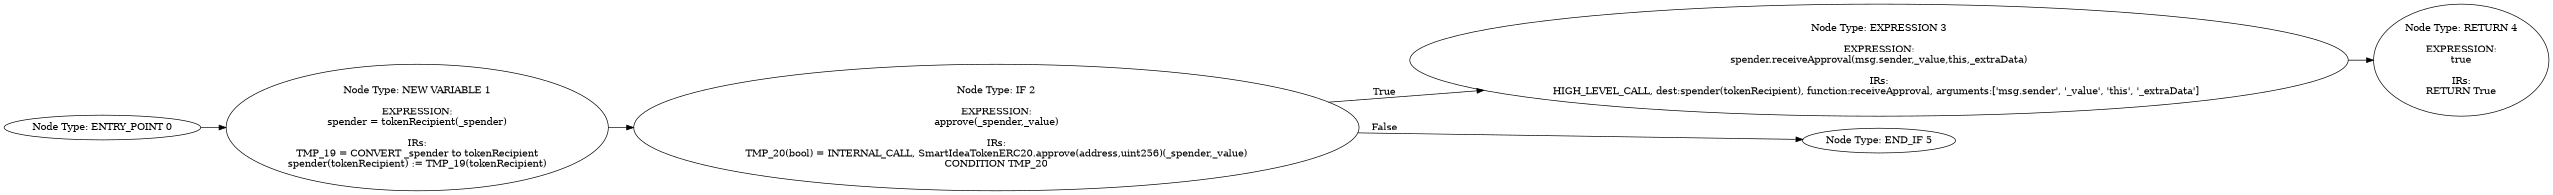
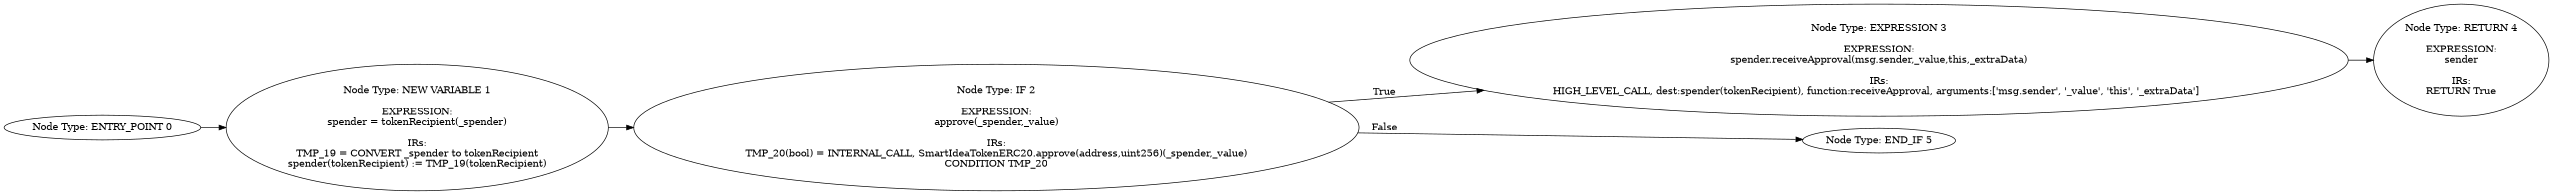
node "Node Type: RETURN 4 EXPRESSION: true IRs: RETURN True": label "Node Type: RETURN 4 EXPRESSION: true IRs: RETURN True" -> "Node Type: RETURN 4 EXPRESSION: sender IRs: RETURN True"
